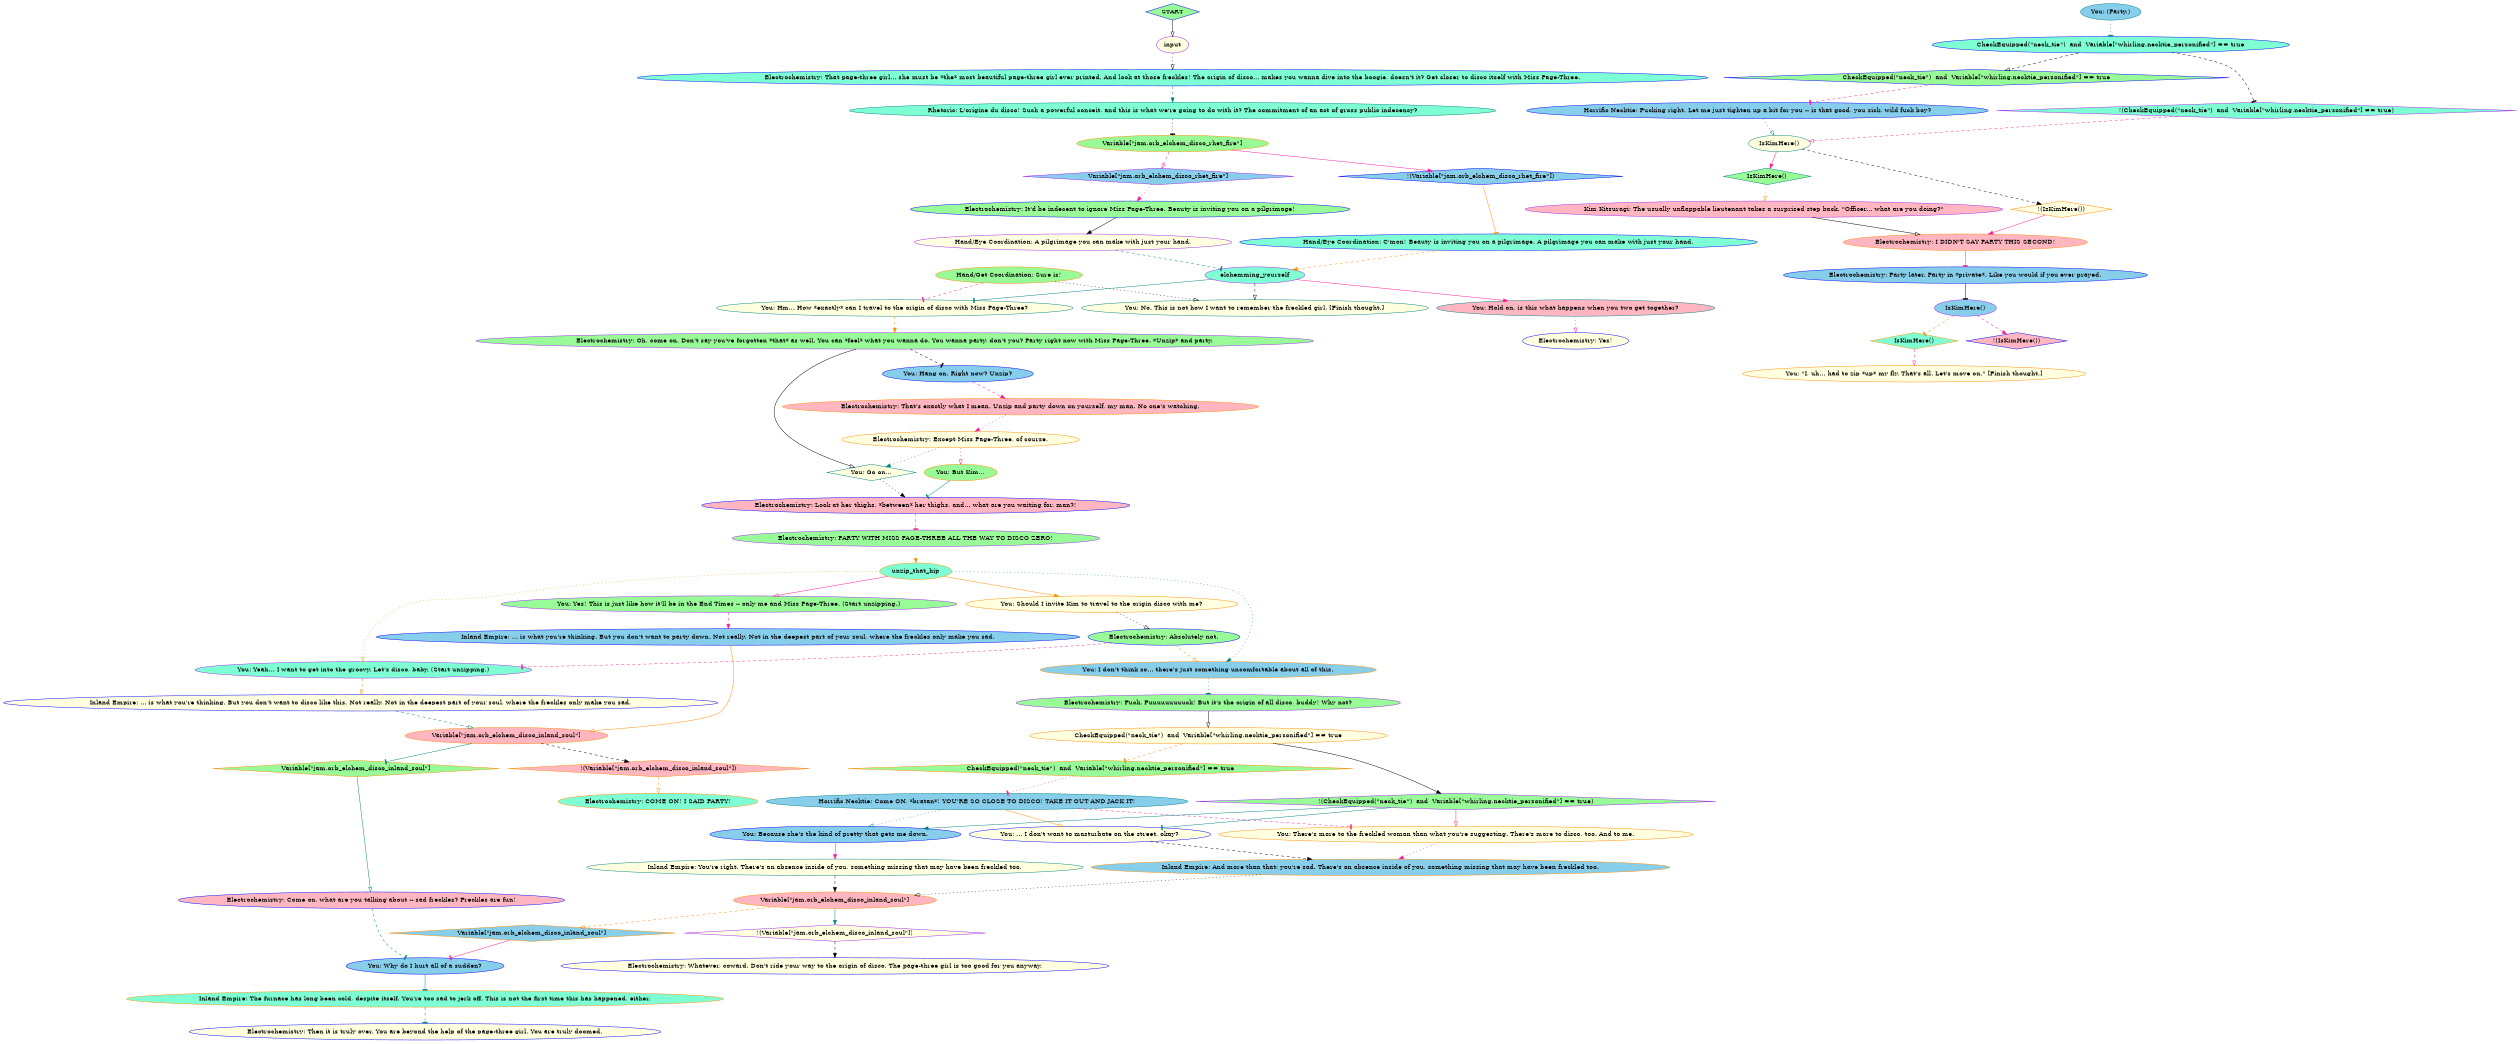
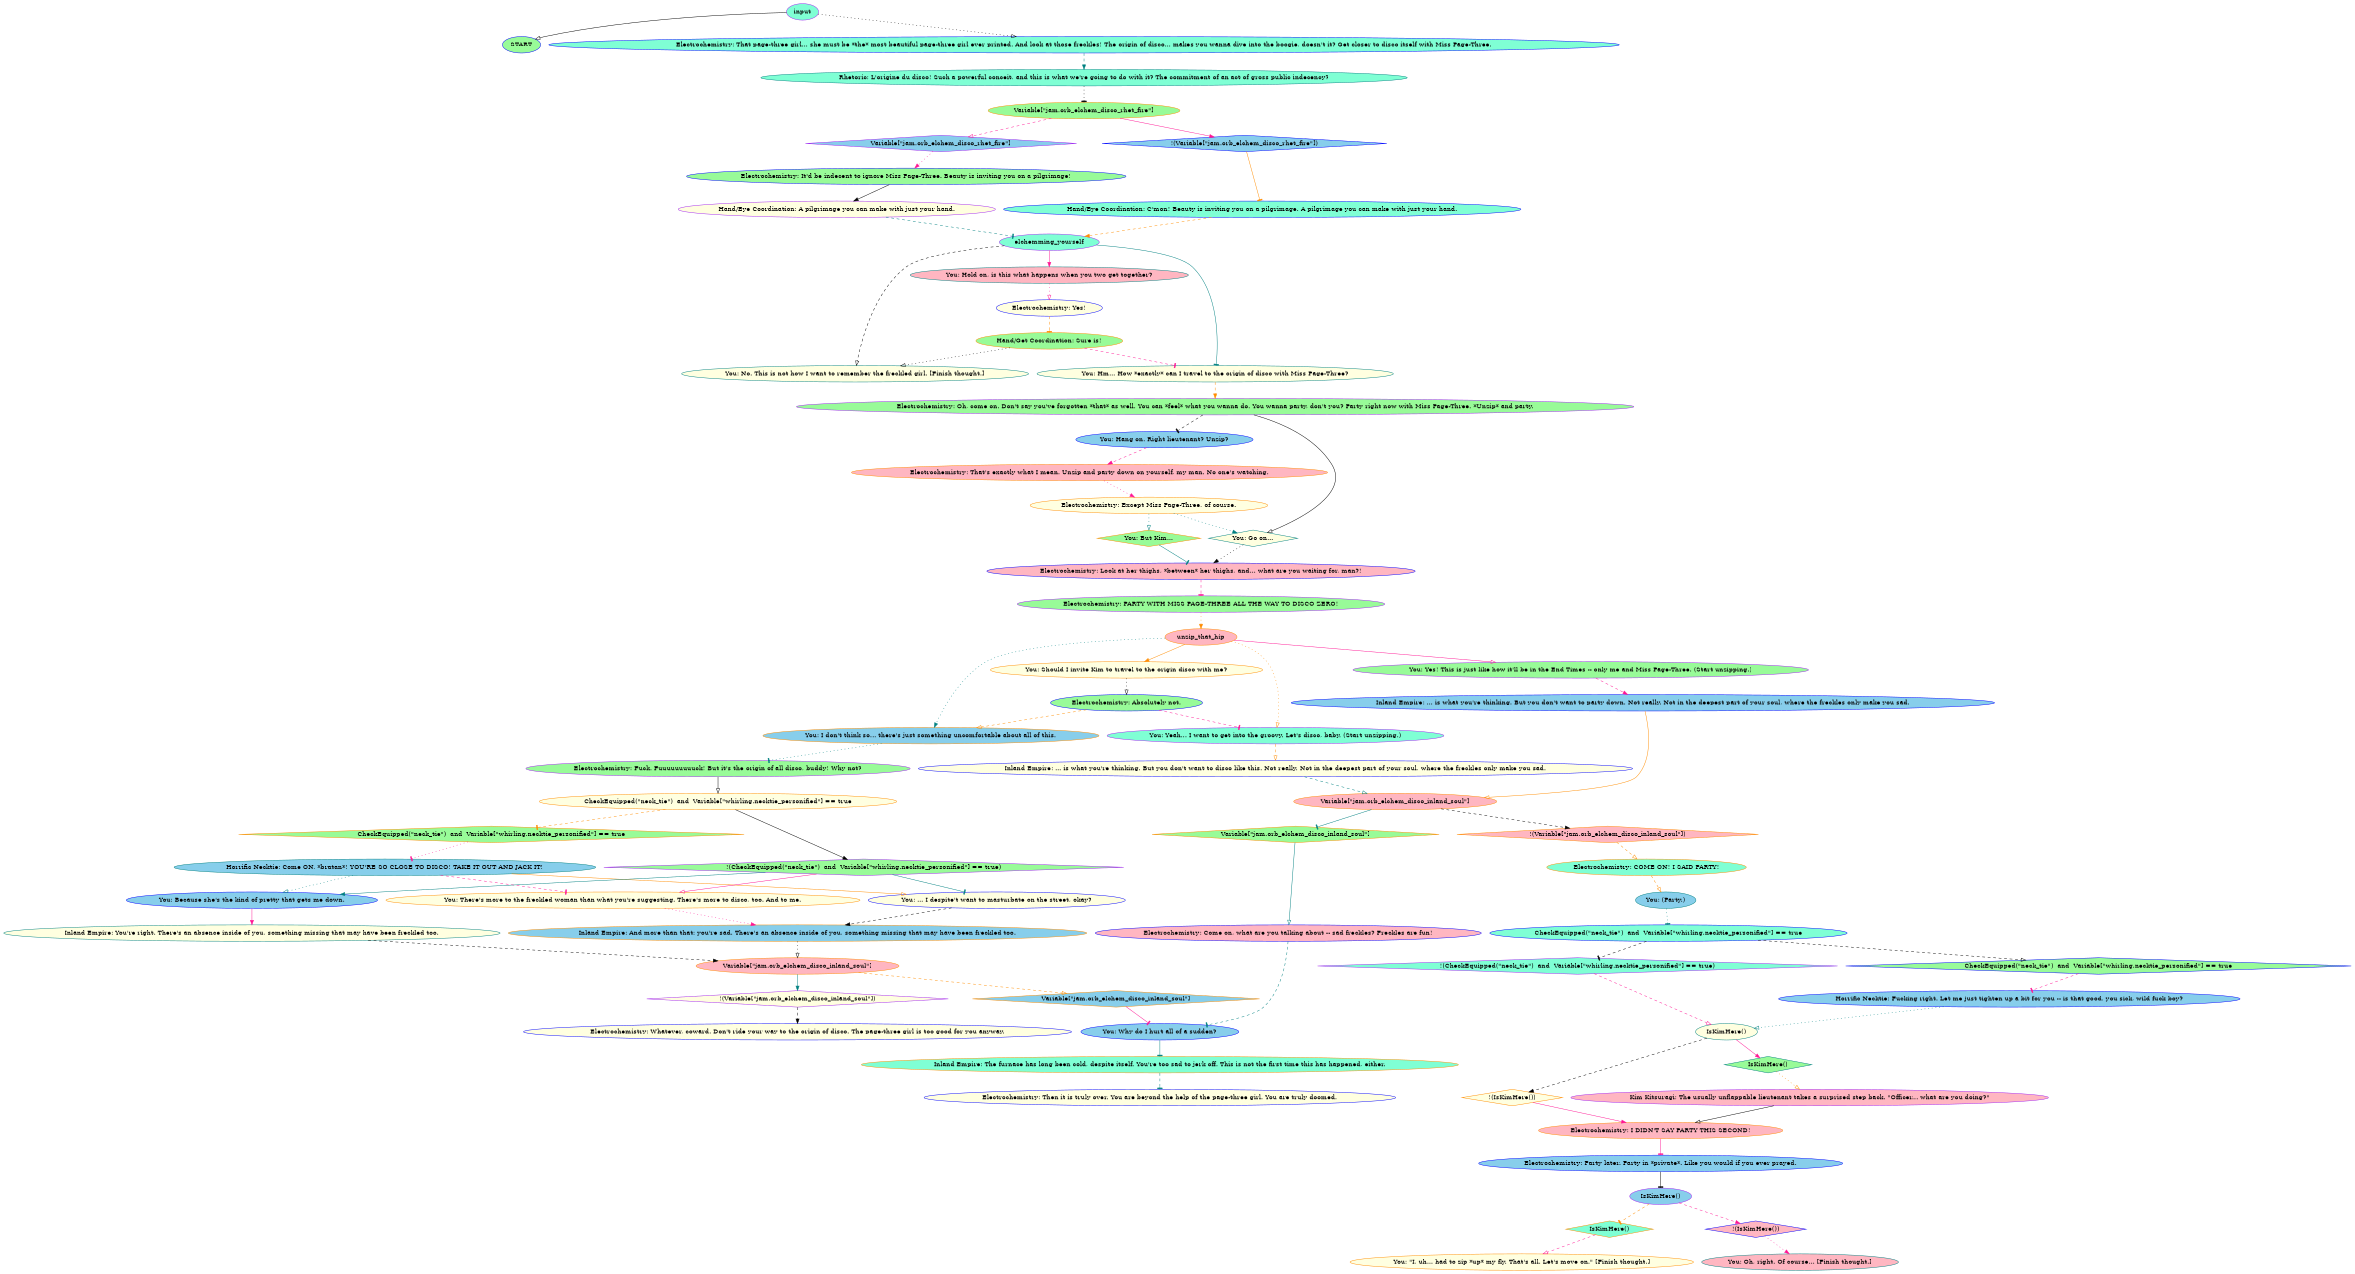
node "START": shape diamond -> ellipse
edge "START" -> "input": reversed
node "input": fillcolor lightyellow -> aquamarine
edge "Electrochemistry: Yes!" -> "Hand/Get Coordination: Sure is!": added
node "You: Hang on. Right now? Unzip?": label "You: Hang on. Right now? Unzip?" -> "You: Hang on. Right lieutenant? Unzip?"
edge "Electrochemistry: Except Miss Page-Three, of course." -> "You: But Kim...": color deeppink -> teal
node "You: But Kim...": shape ellipse -> diamond
node "unzip_that_hip": fillcolor aquamarine -> lightpink
node "You: ... I don't want to masturbate on the street, okay?": label "You: ... I don't want to masturbate on the street, okay?" -> "You: ... I despite't want to masturbate on the street, okay?"
edge "Electrochemistry: COME ON! I SAID PARTY!" -> "You: (Party.)": added
node "You: Oh, right. Of course... [Finish thought.]": added
